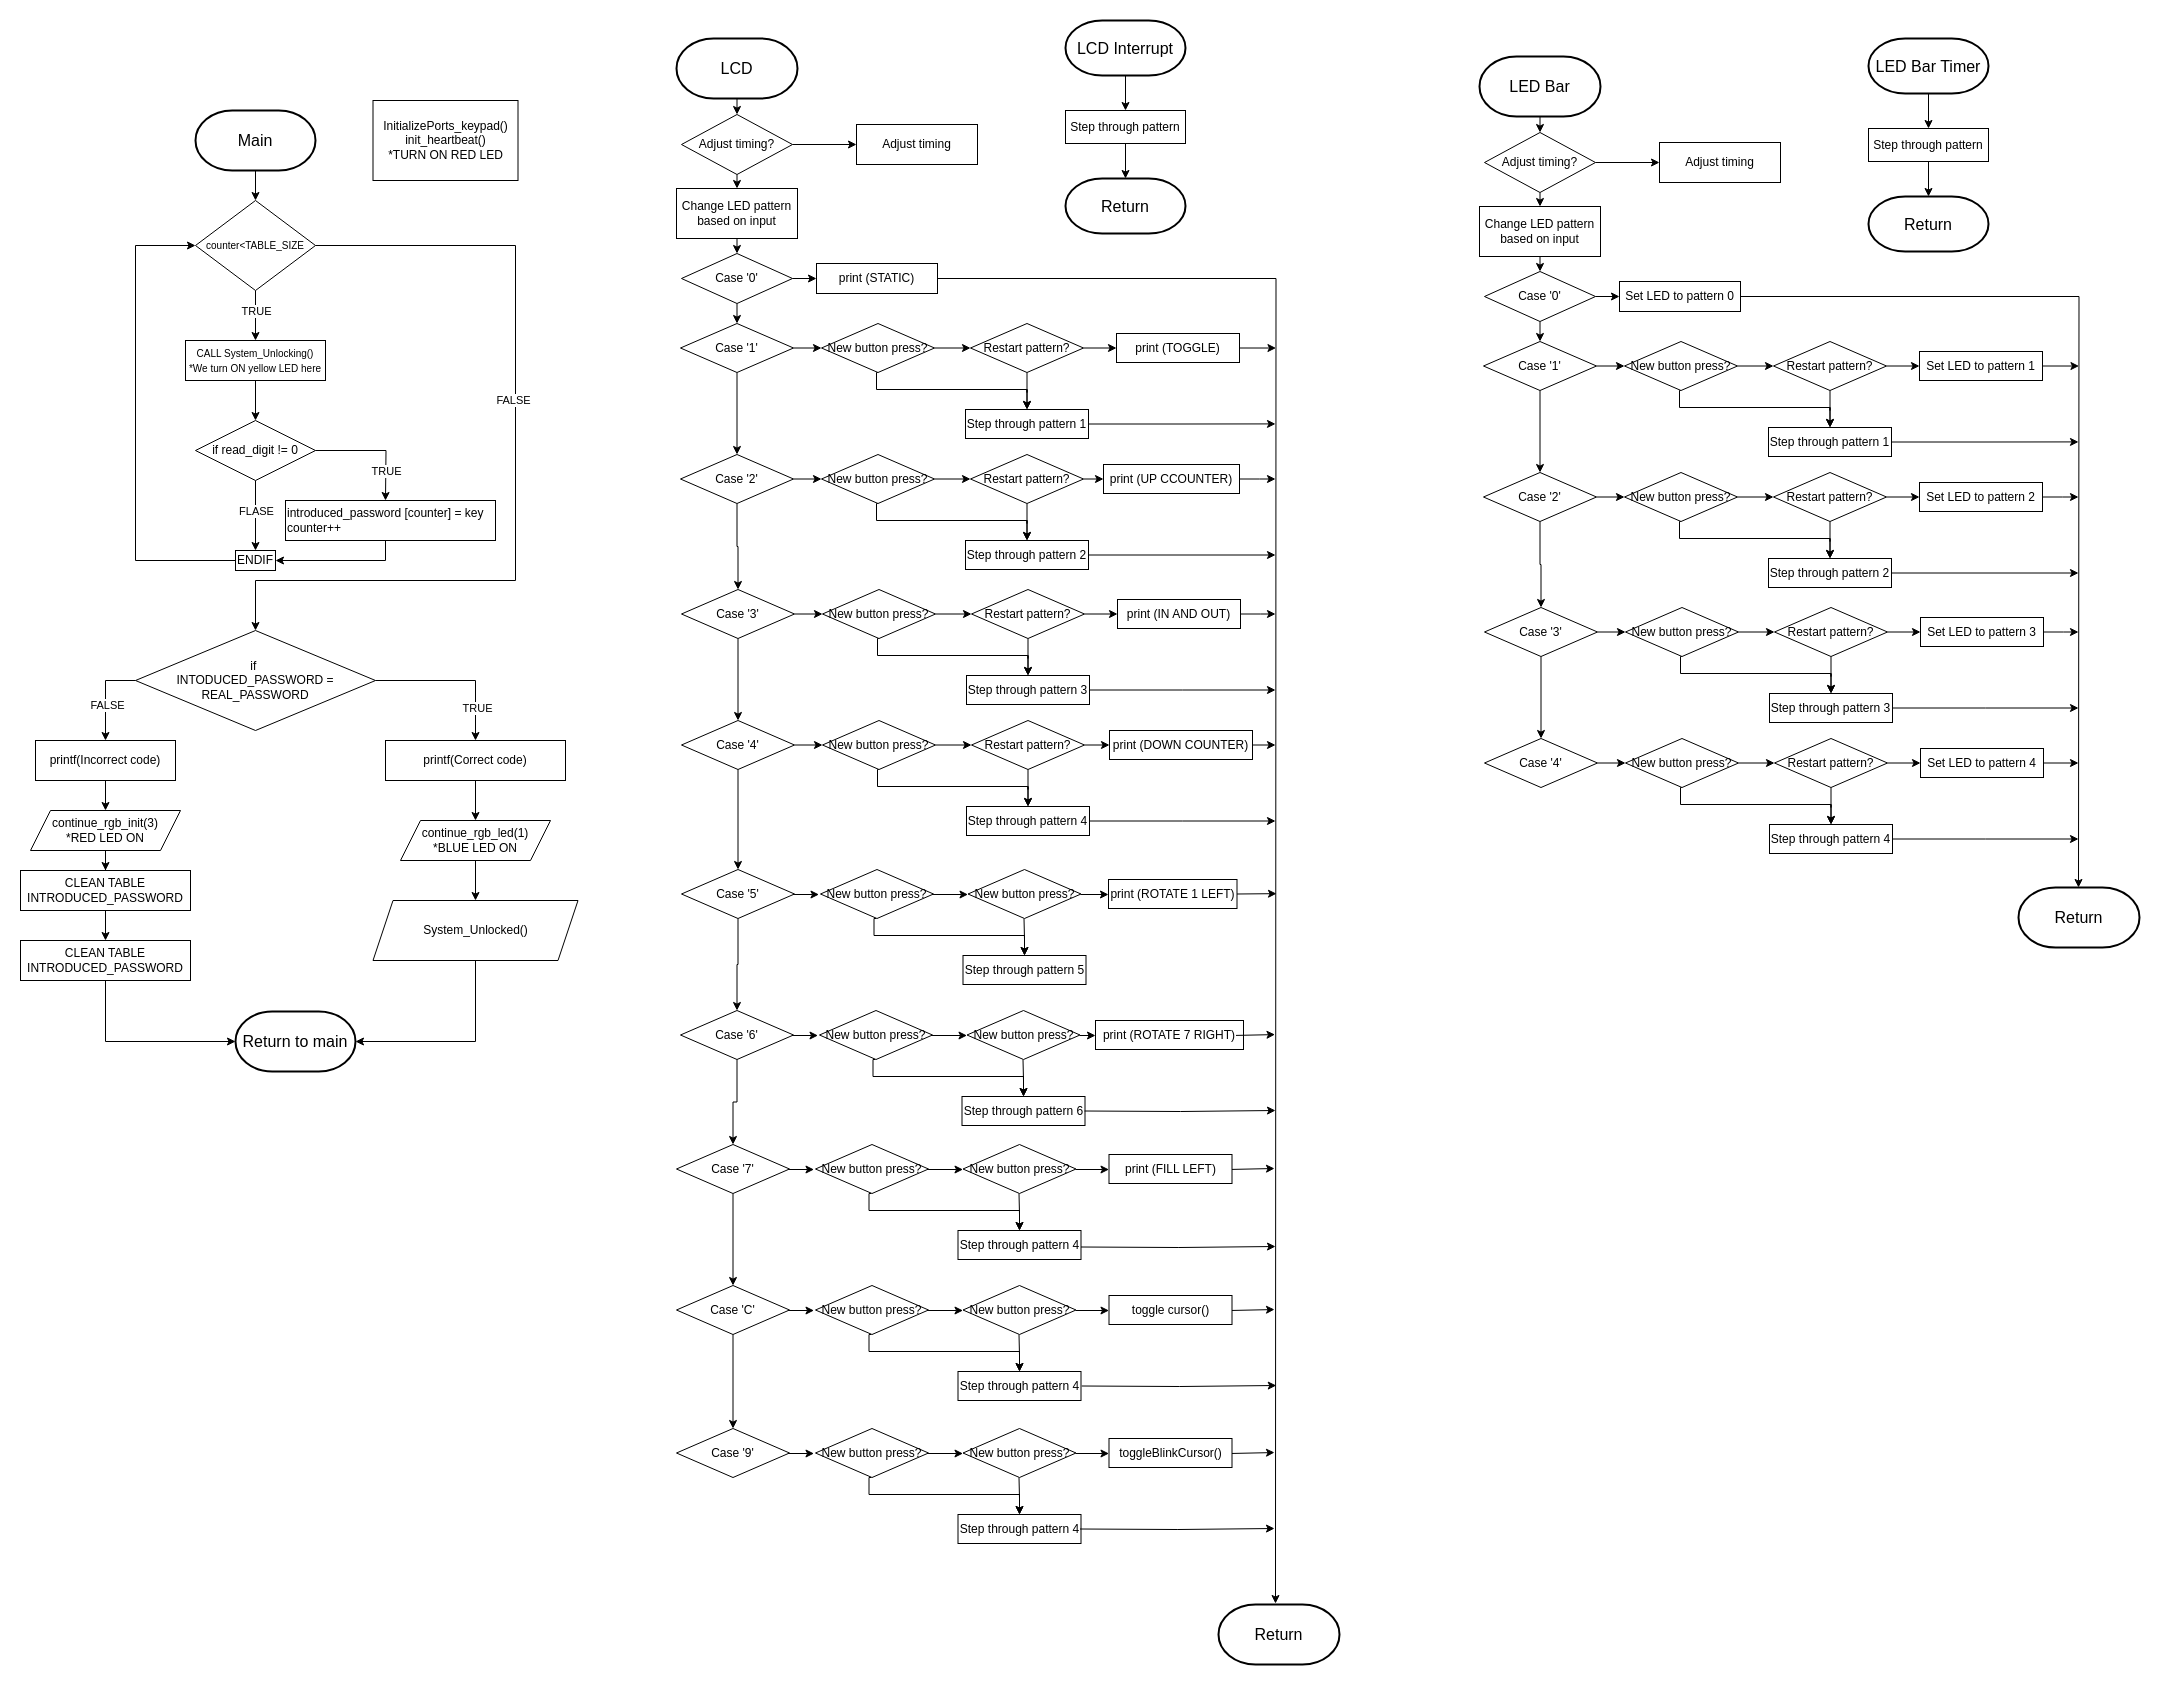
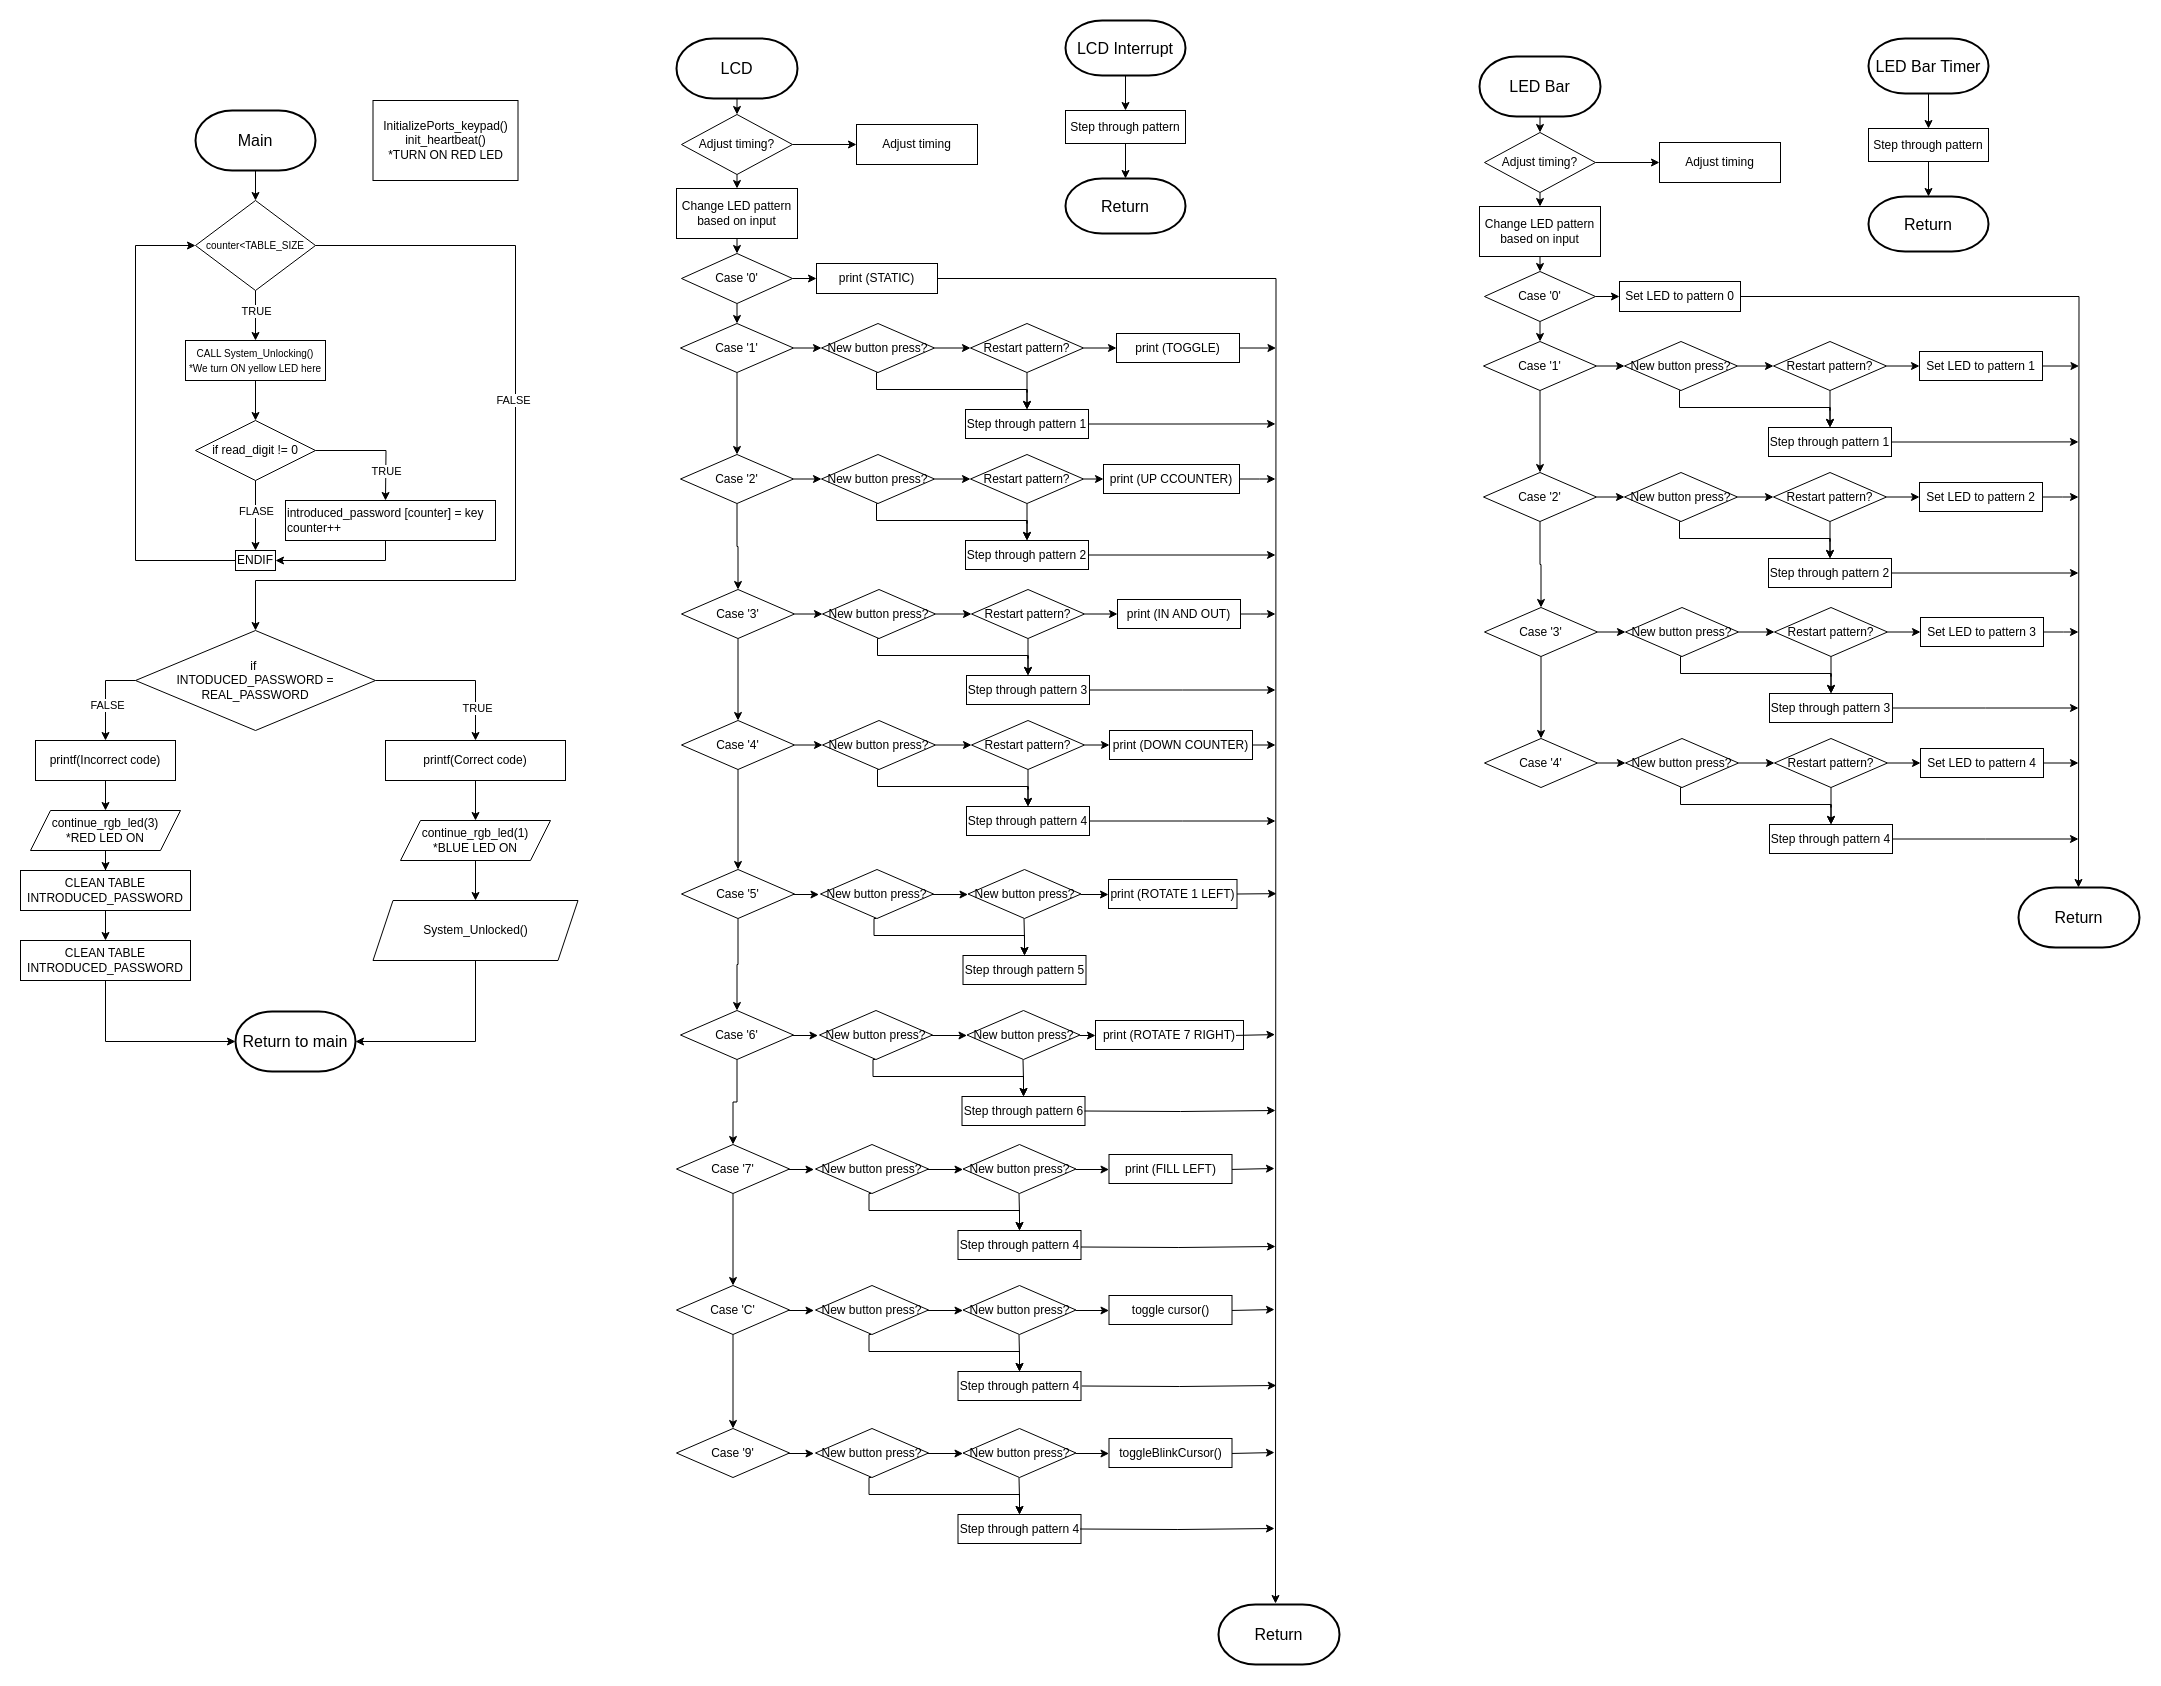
node "continue_rgb_init(3) *RED LED ON": label "continue_rgb_init(3) *RED LED ON" -> "continue_rgb_led(3) *RED LED ON"
